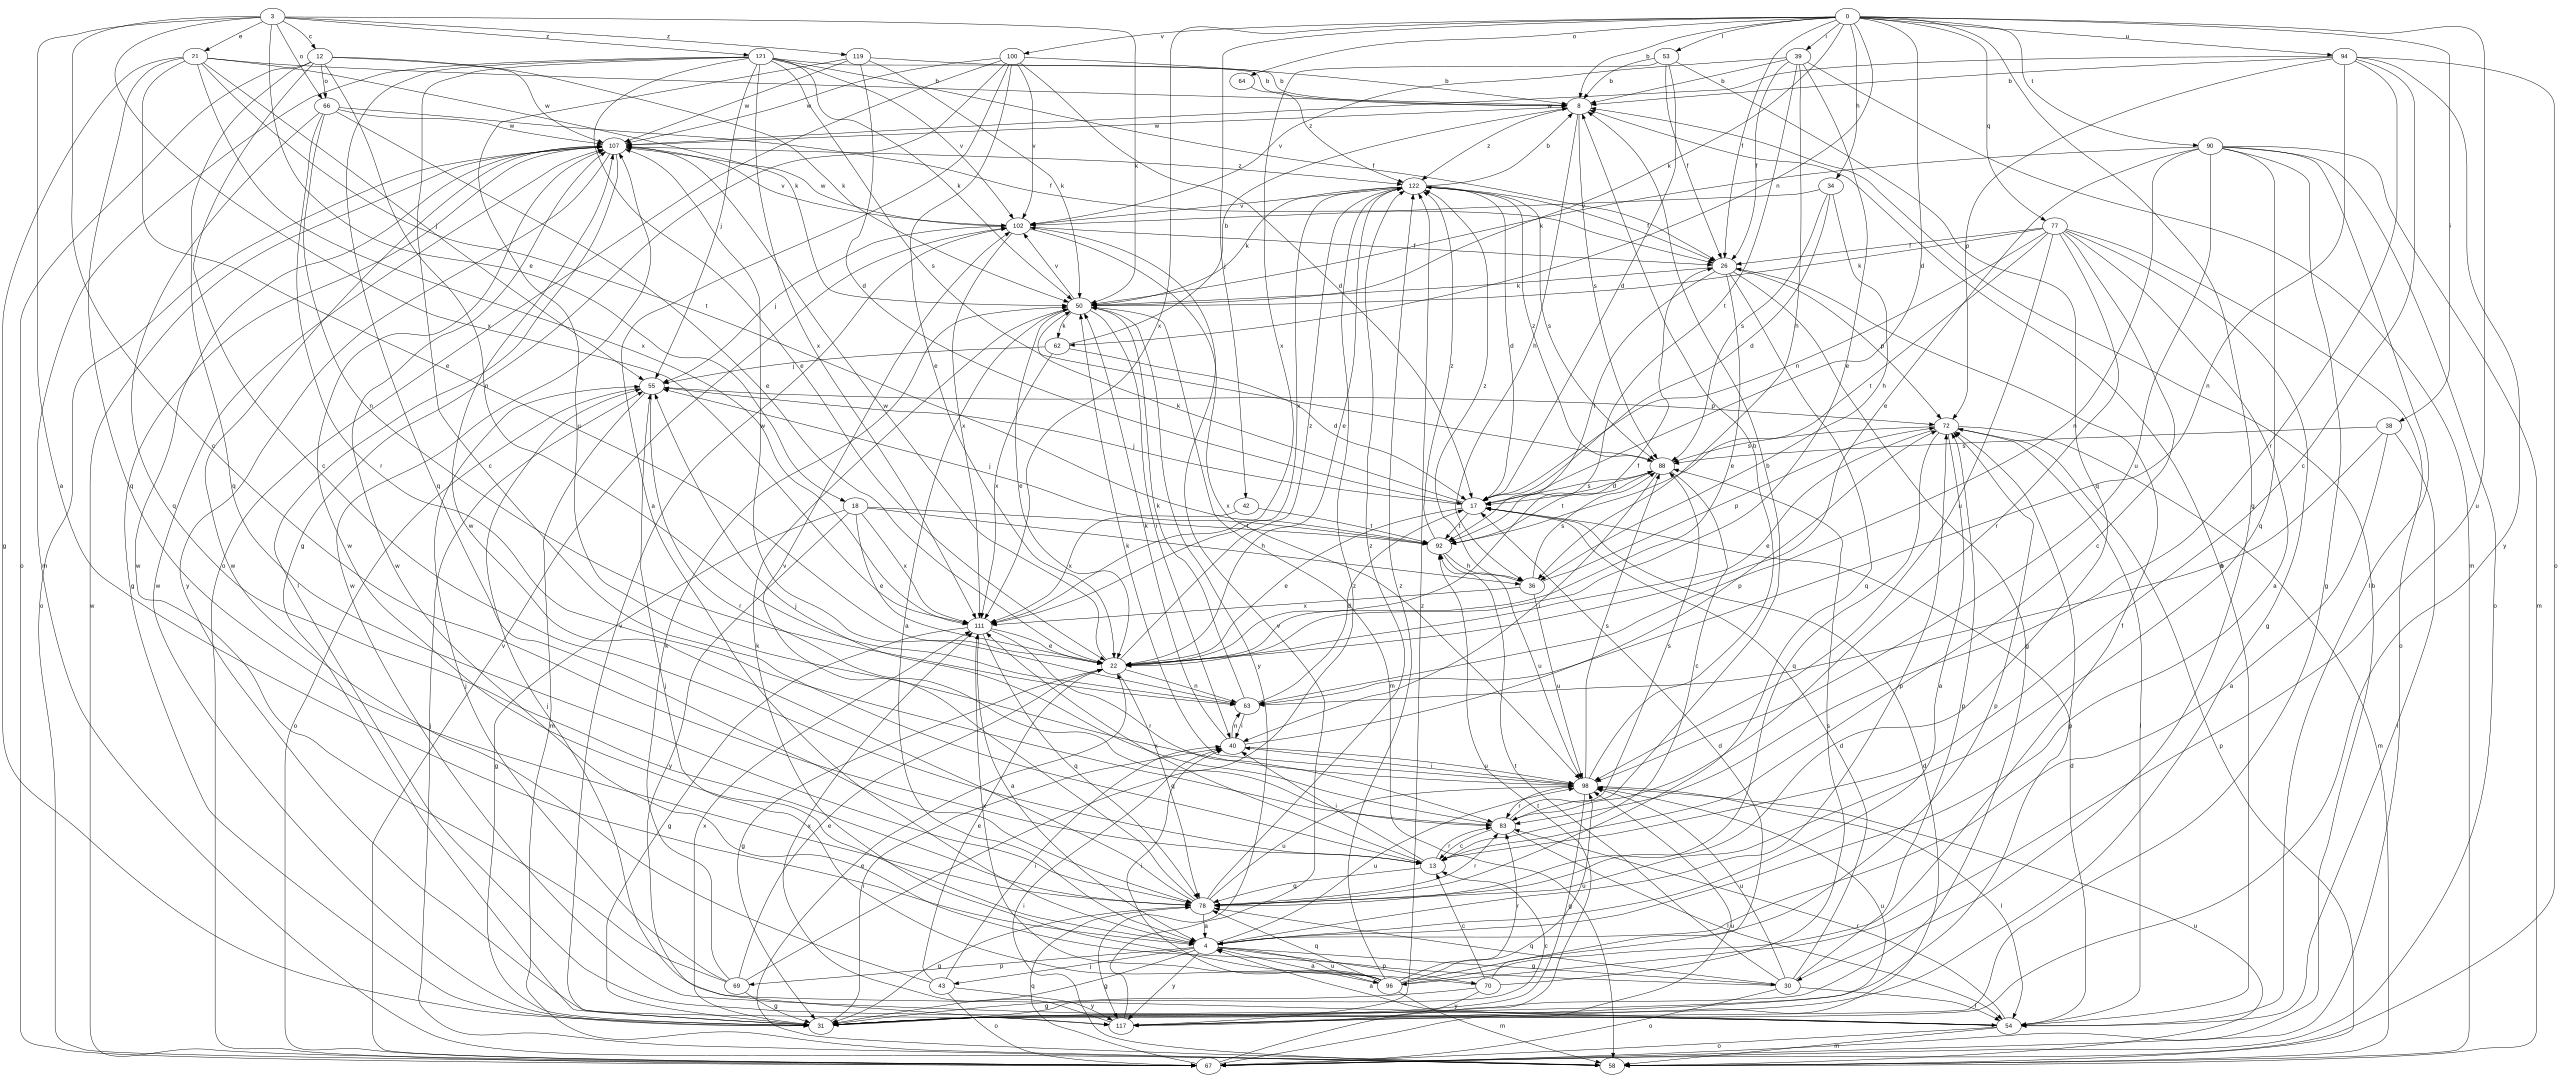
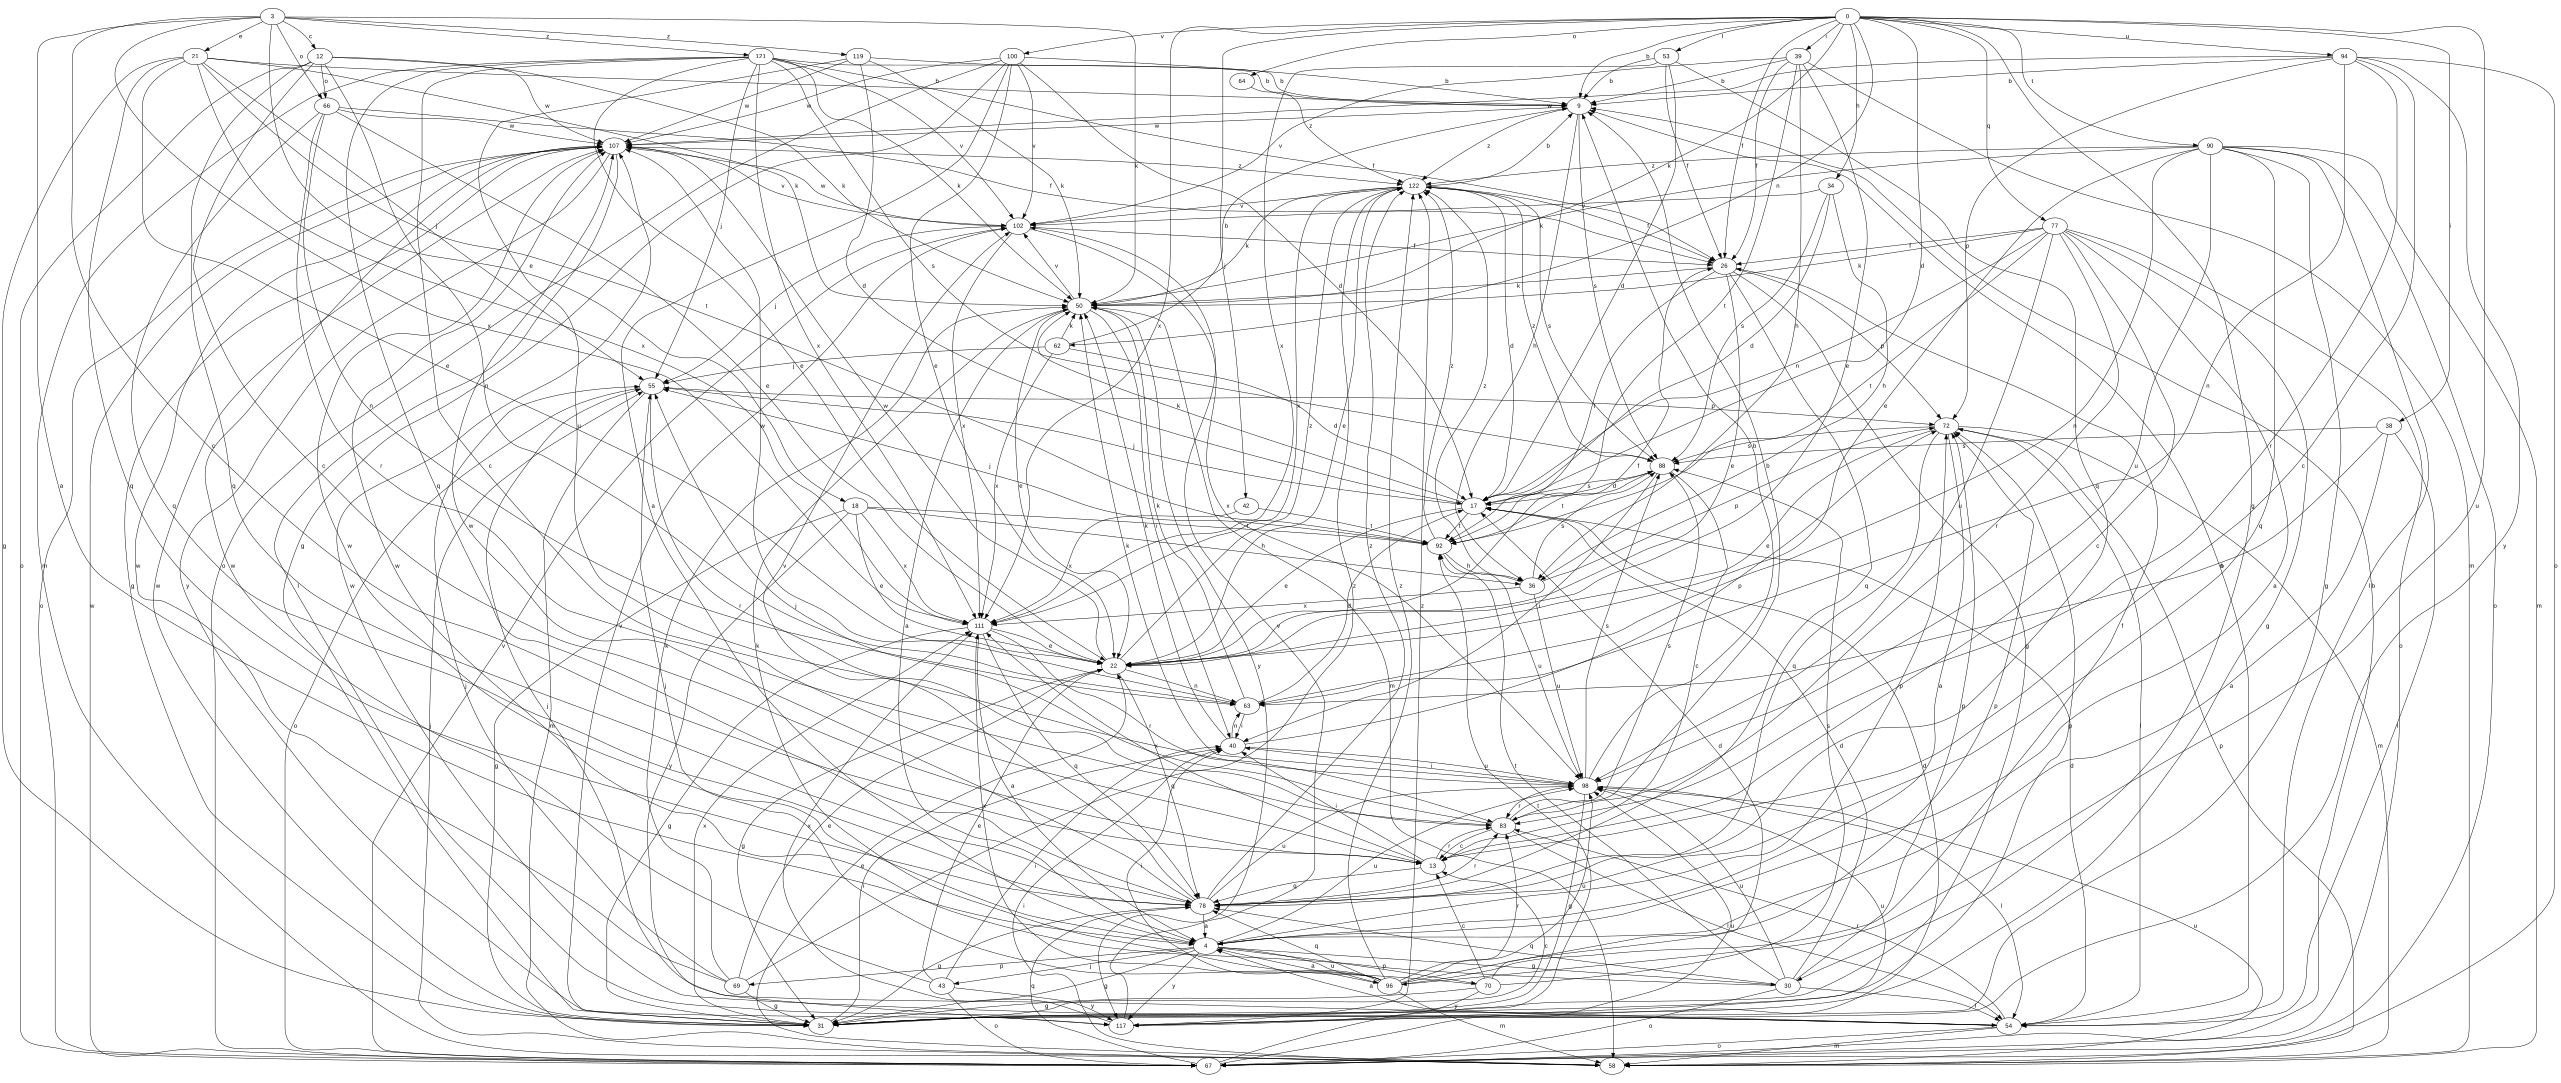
node "8": label "8" -> "9"
edge "90" -> "122": added, label "z"
edge "50" -> "62": reversed
